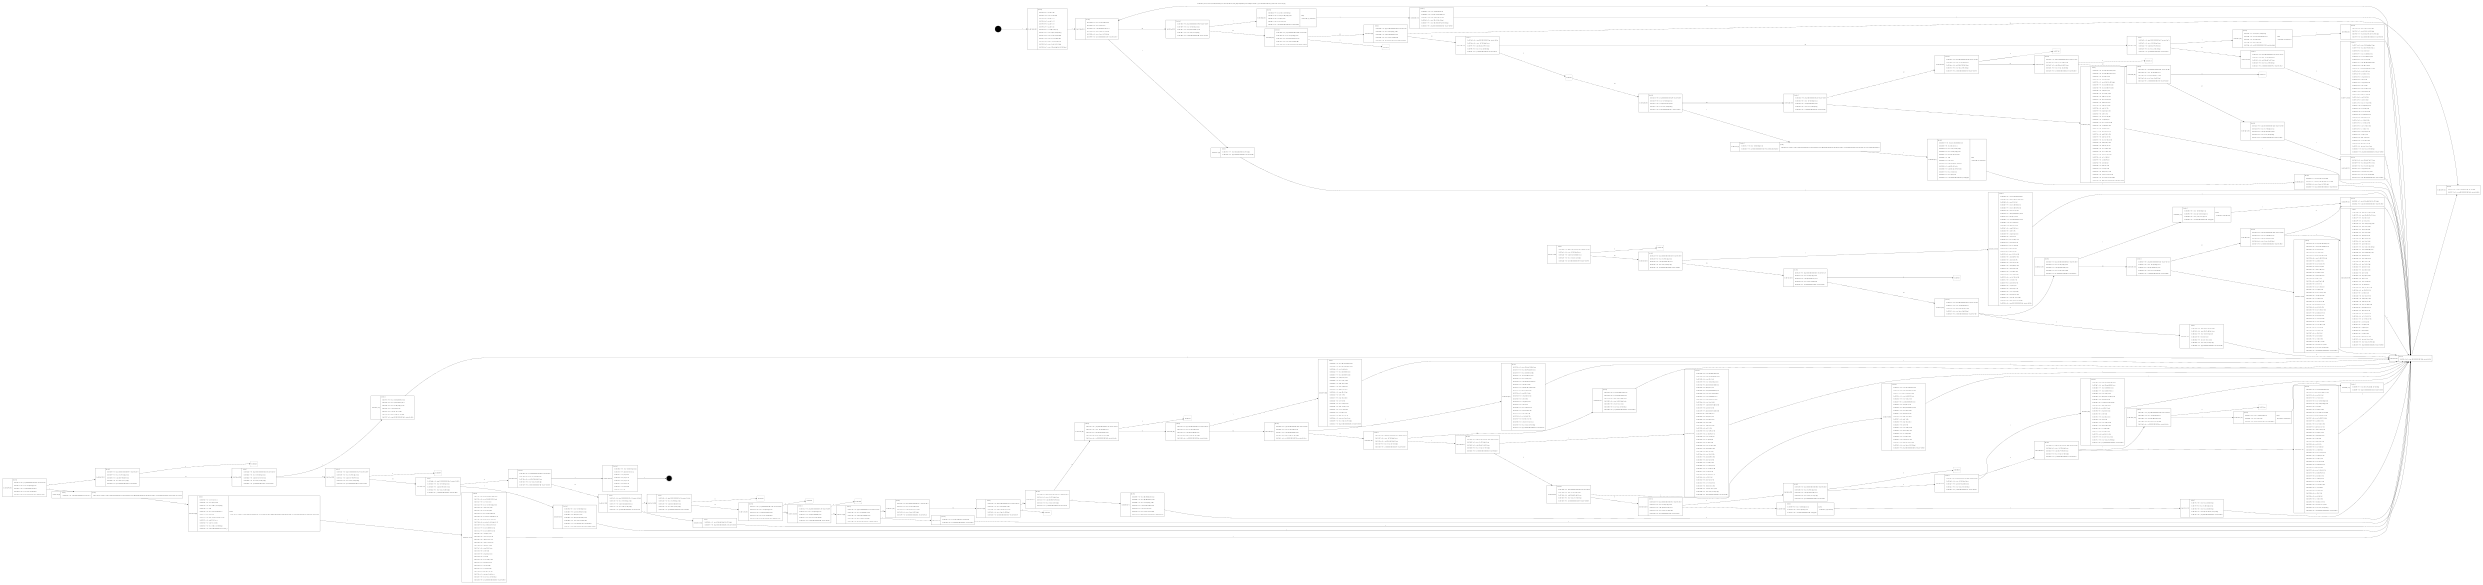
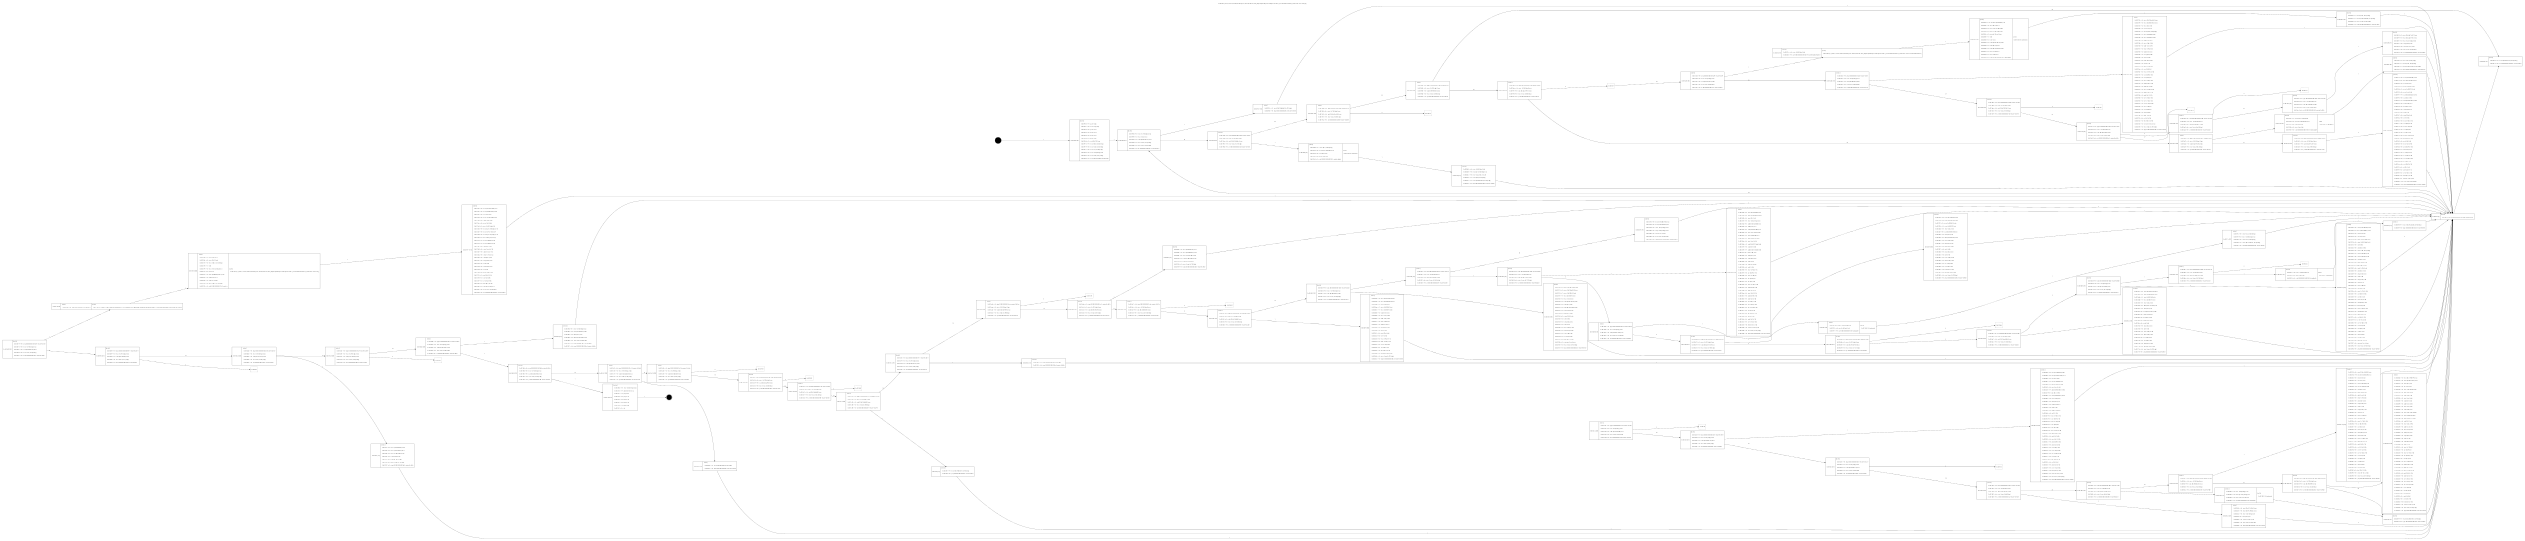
node "0x40230c [12]": added
